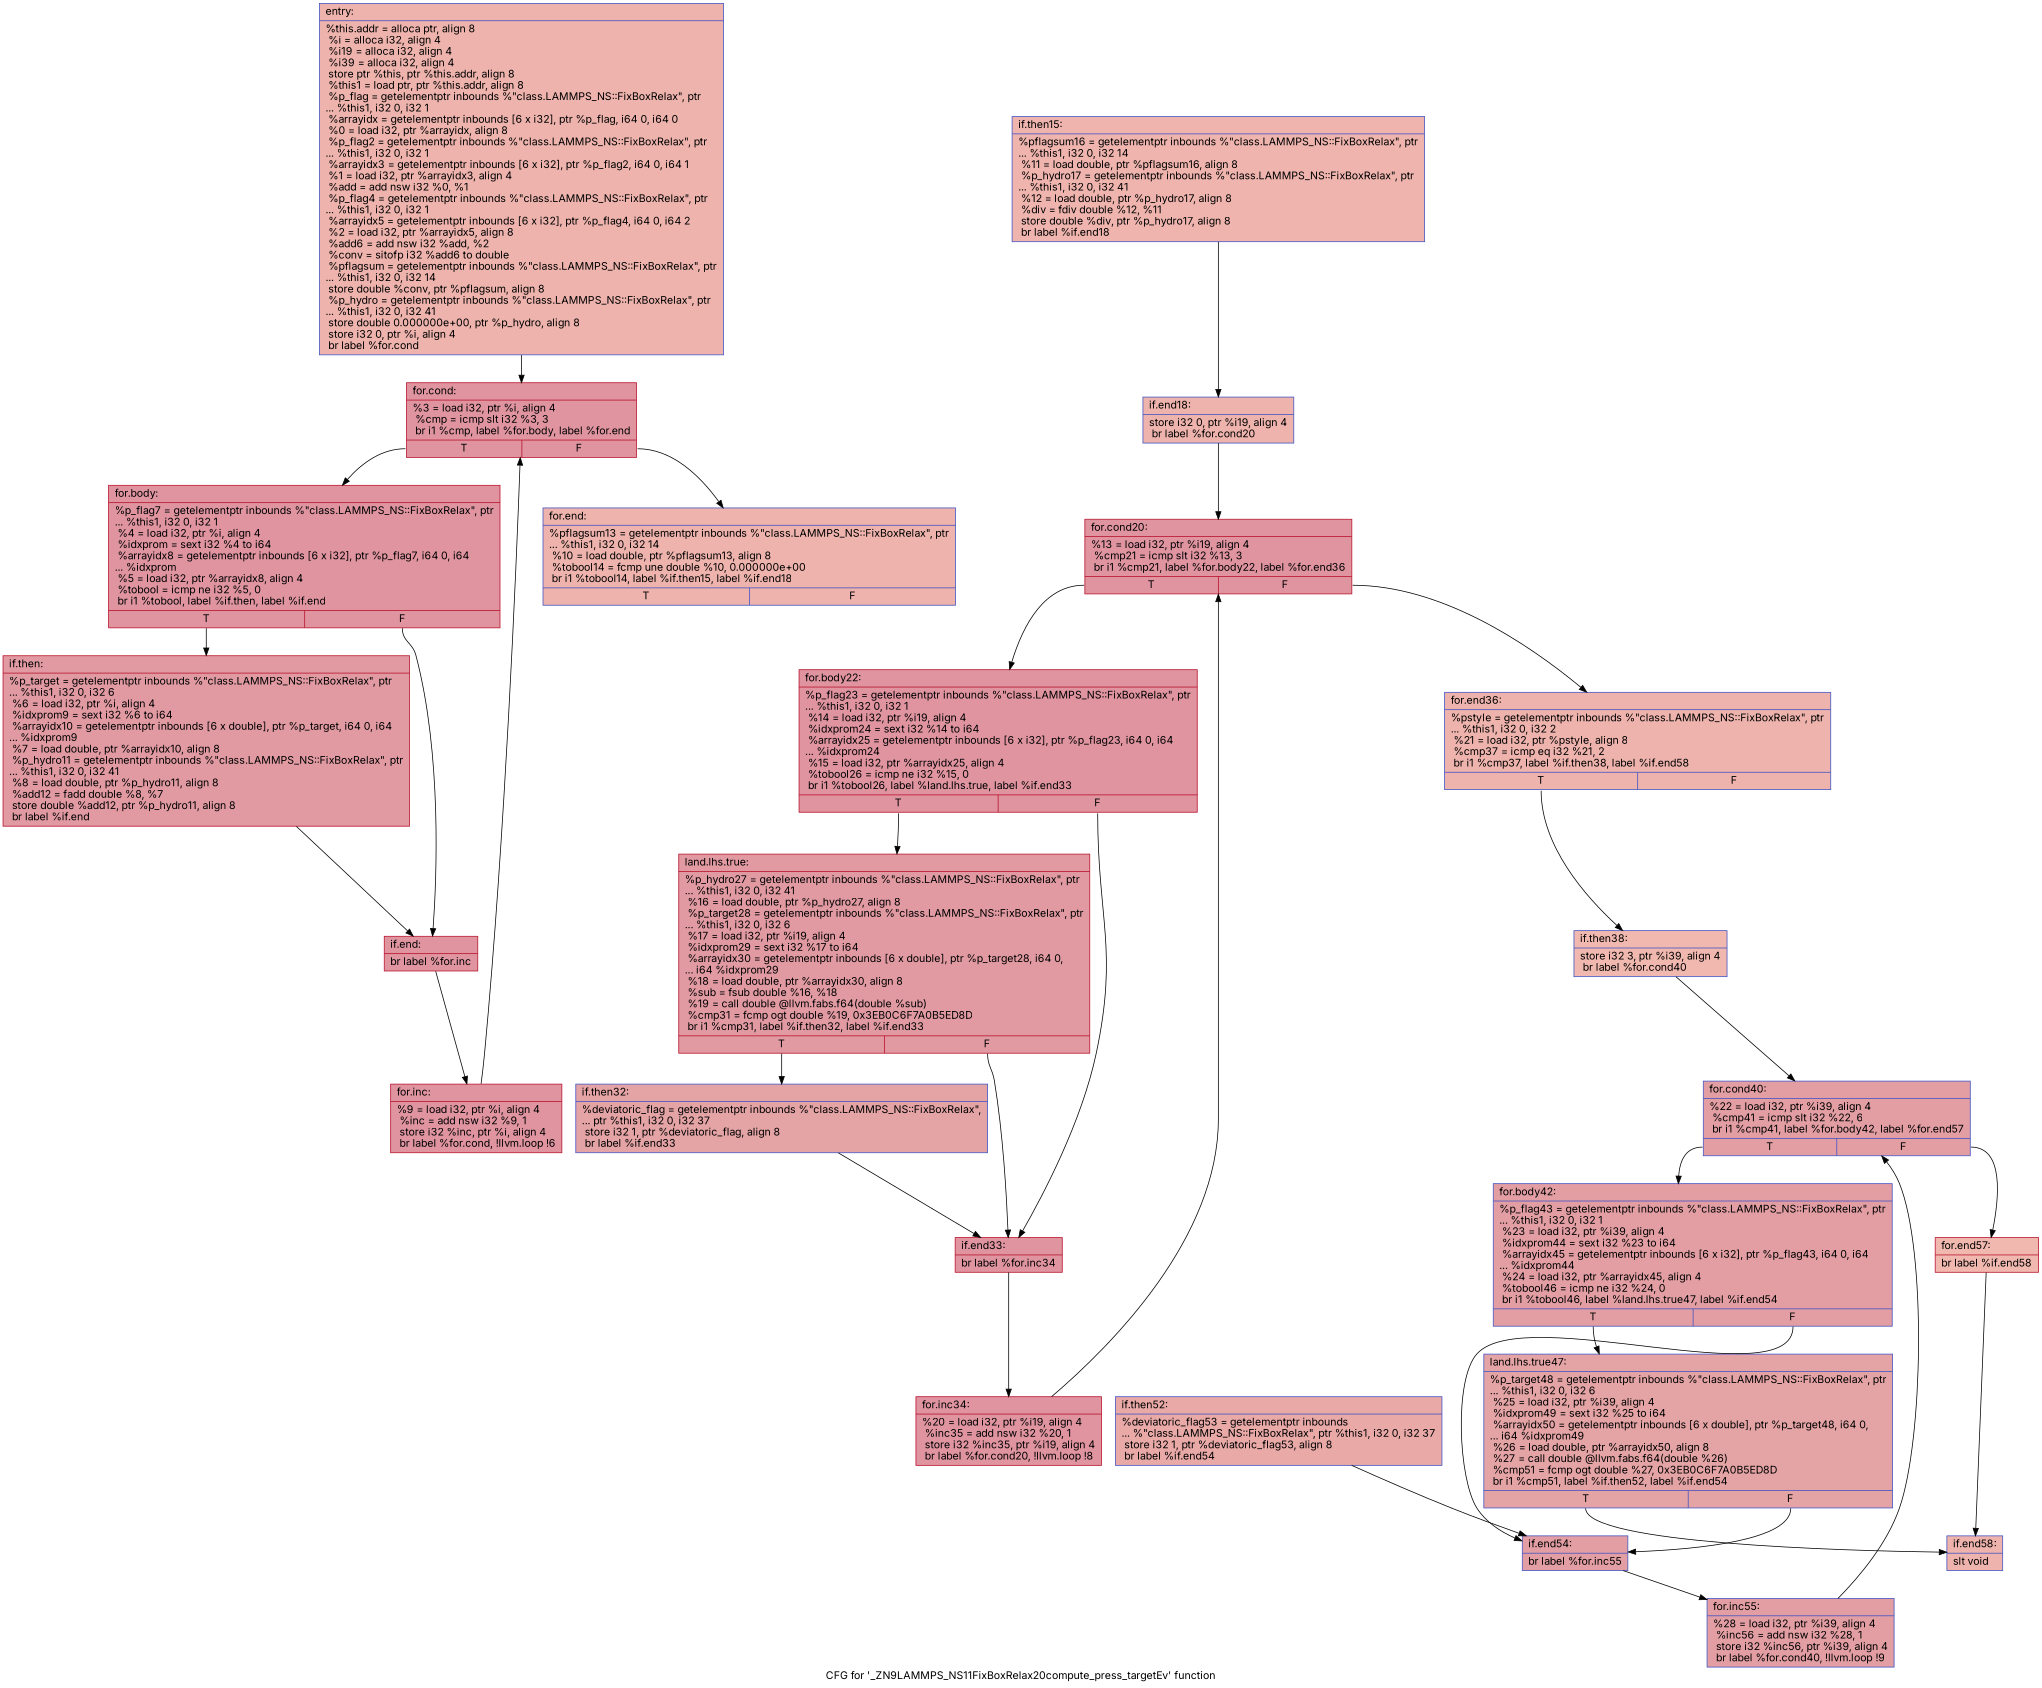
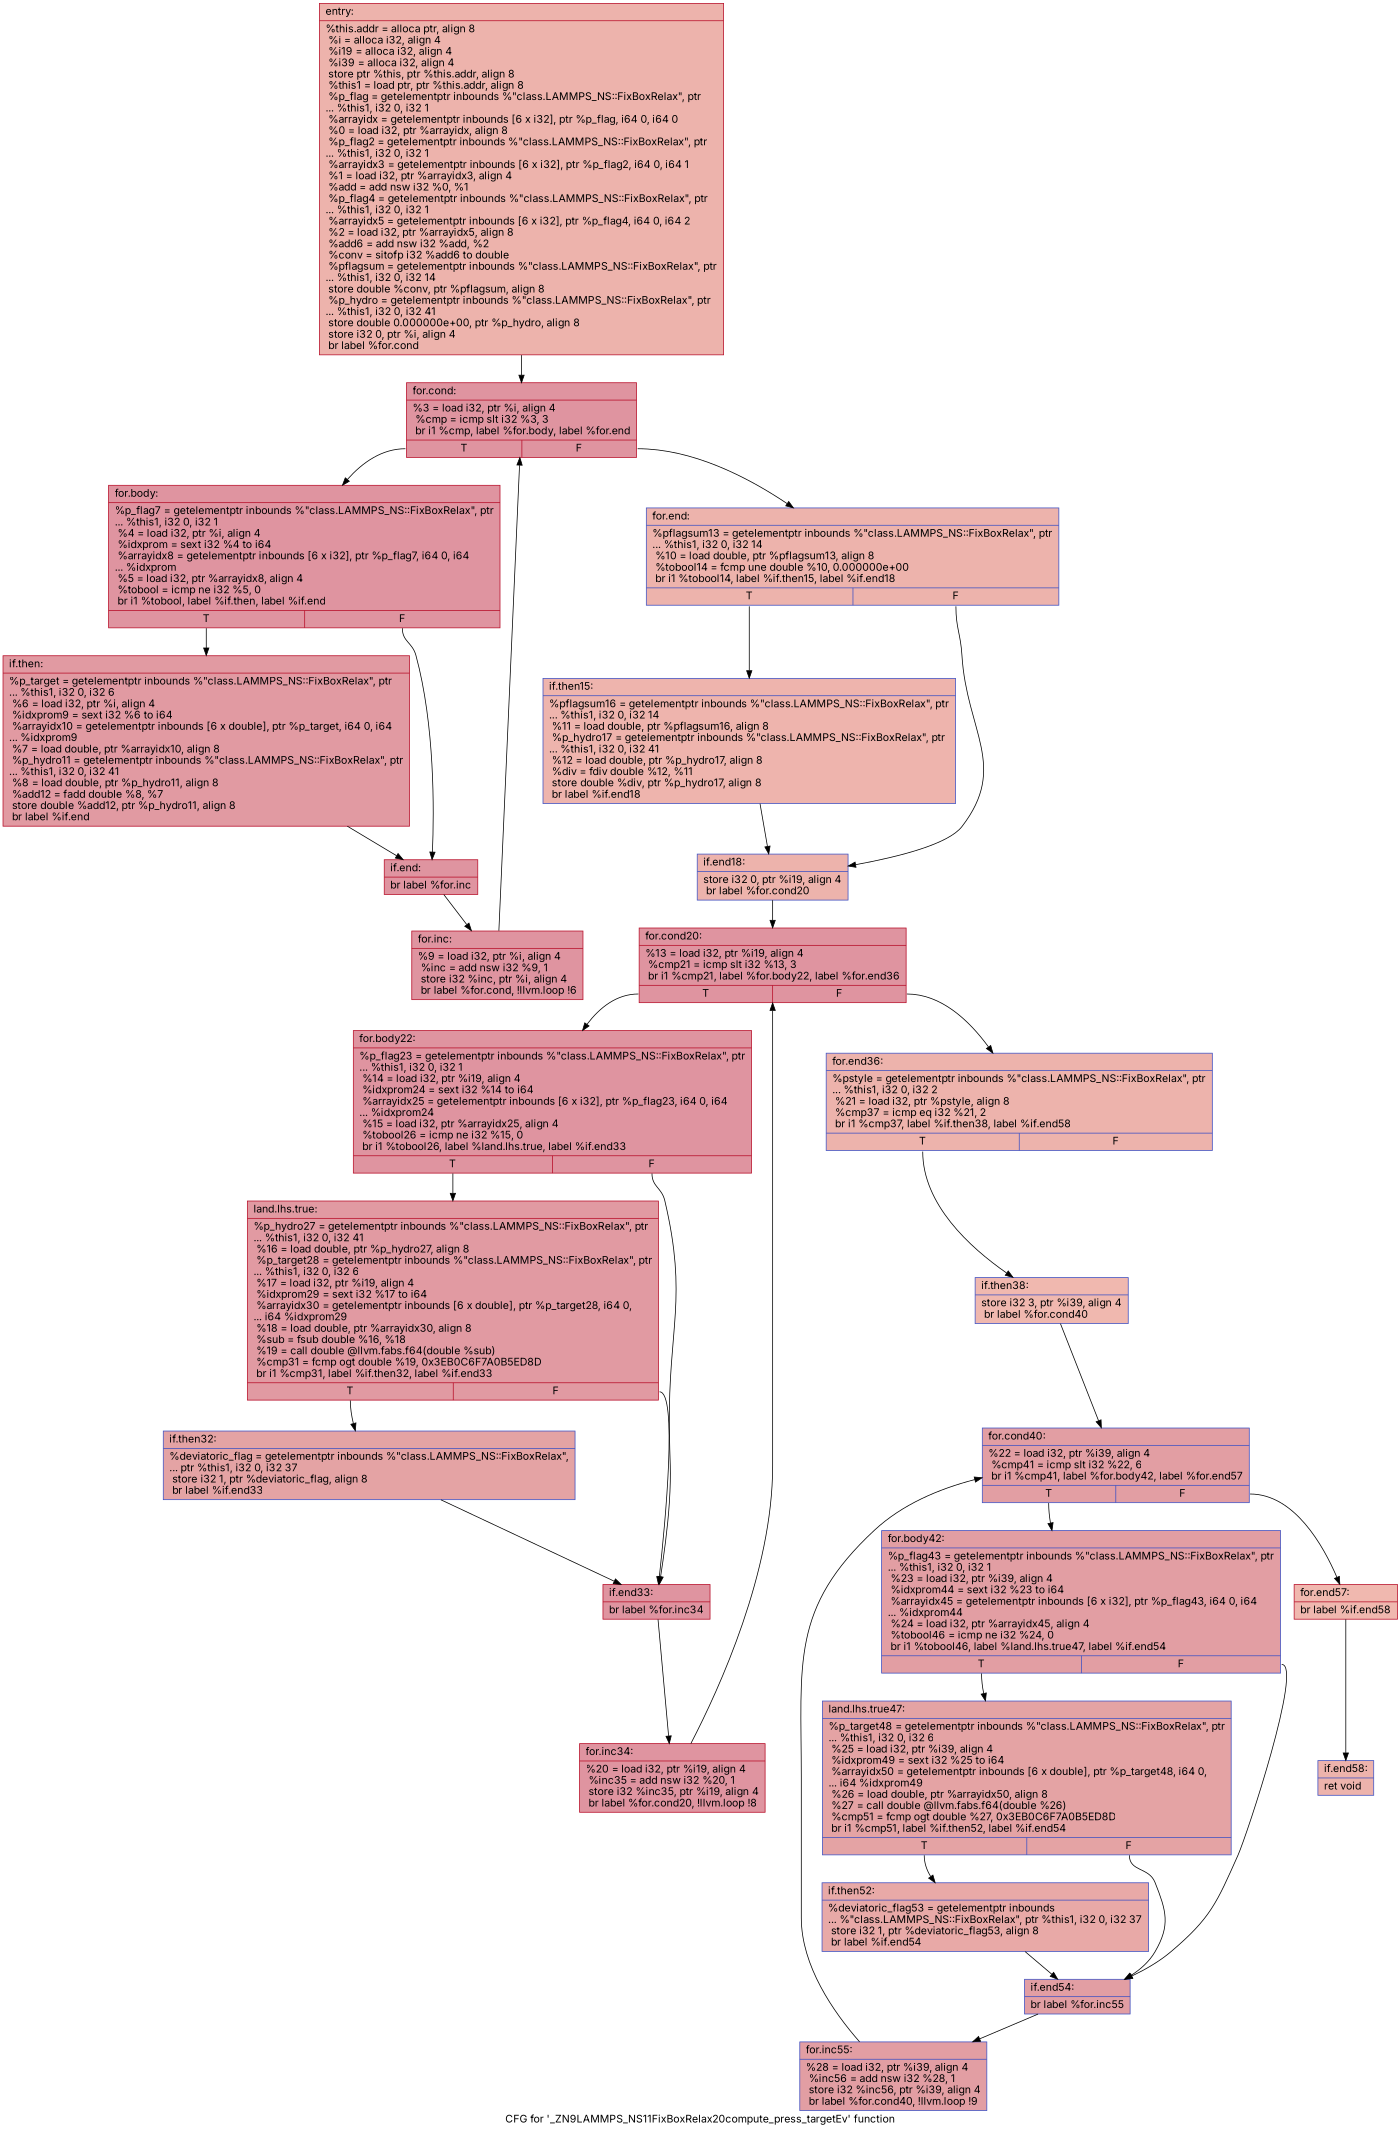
node "entry:": color #3d50c3ff -> #b70d28ff
edge "for.end:" -> "if.then15:": added
edge "for.end:" -> "if.end18:": added
edge "land.lhs.true47:" -> "if.end58:": now "land.lhs.true47:" -> "if.then52:"
node "if.end58:": text "slt void" -> "ret void"
